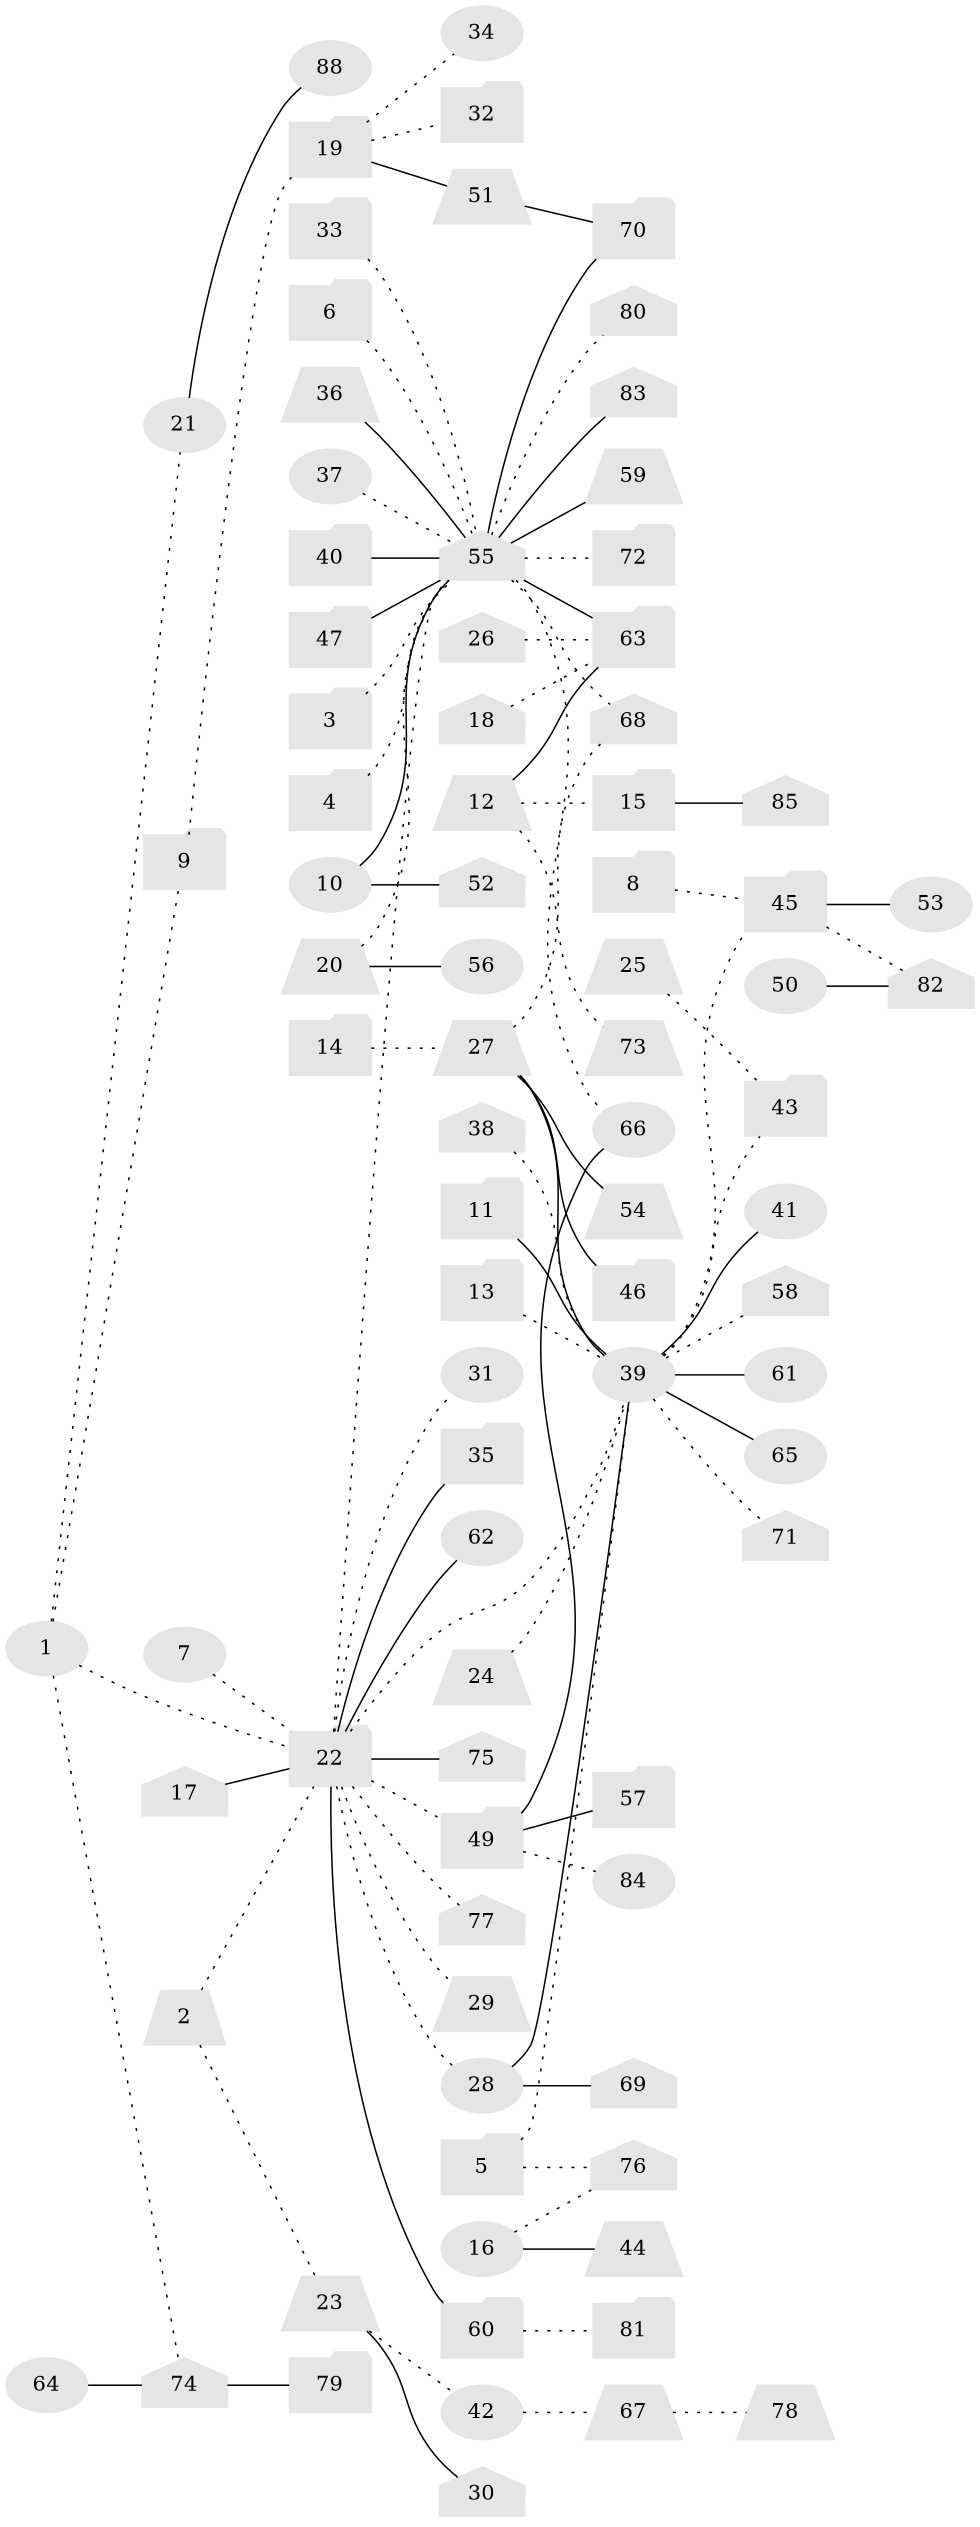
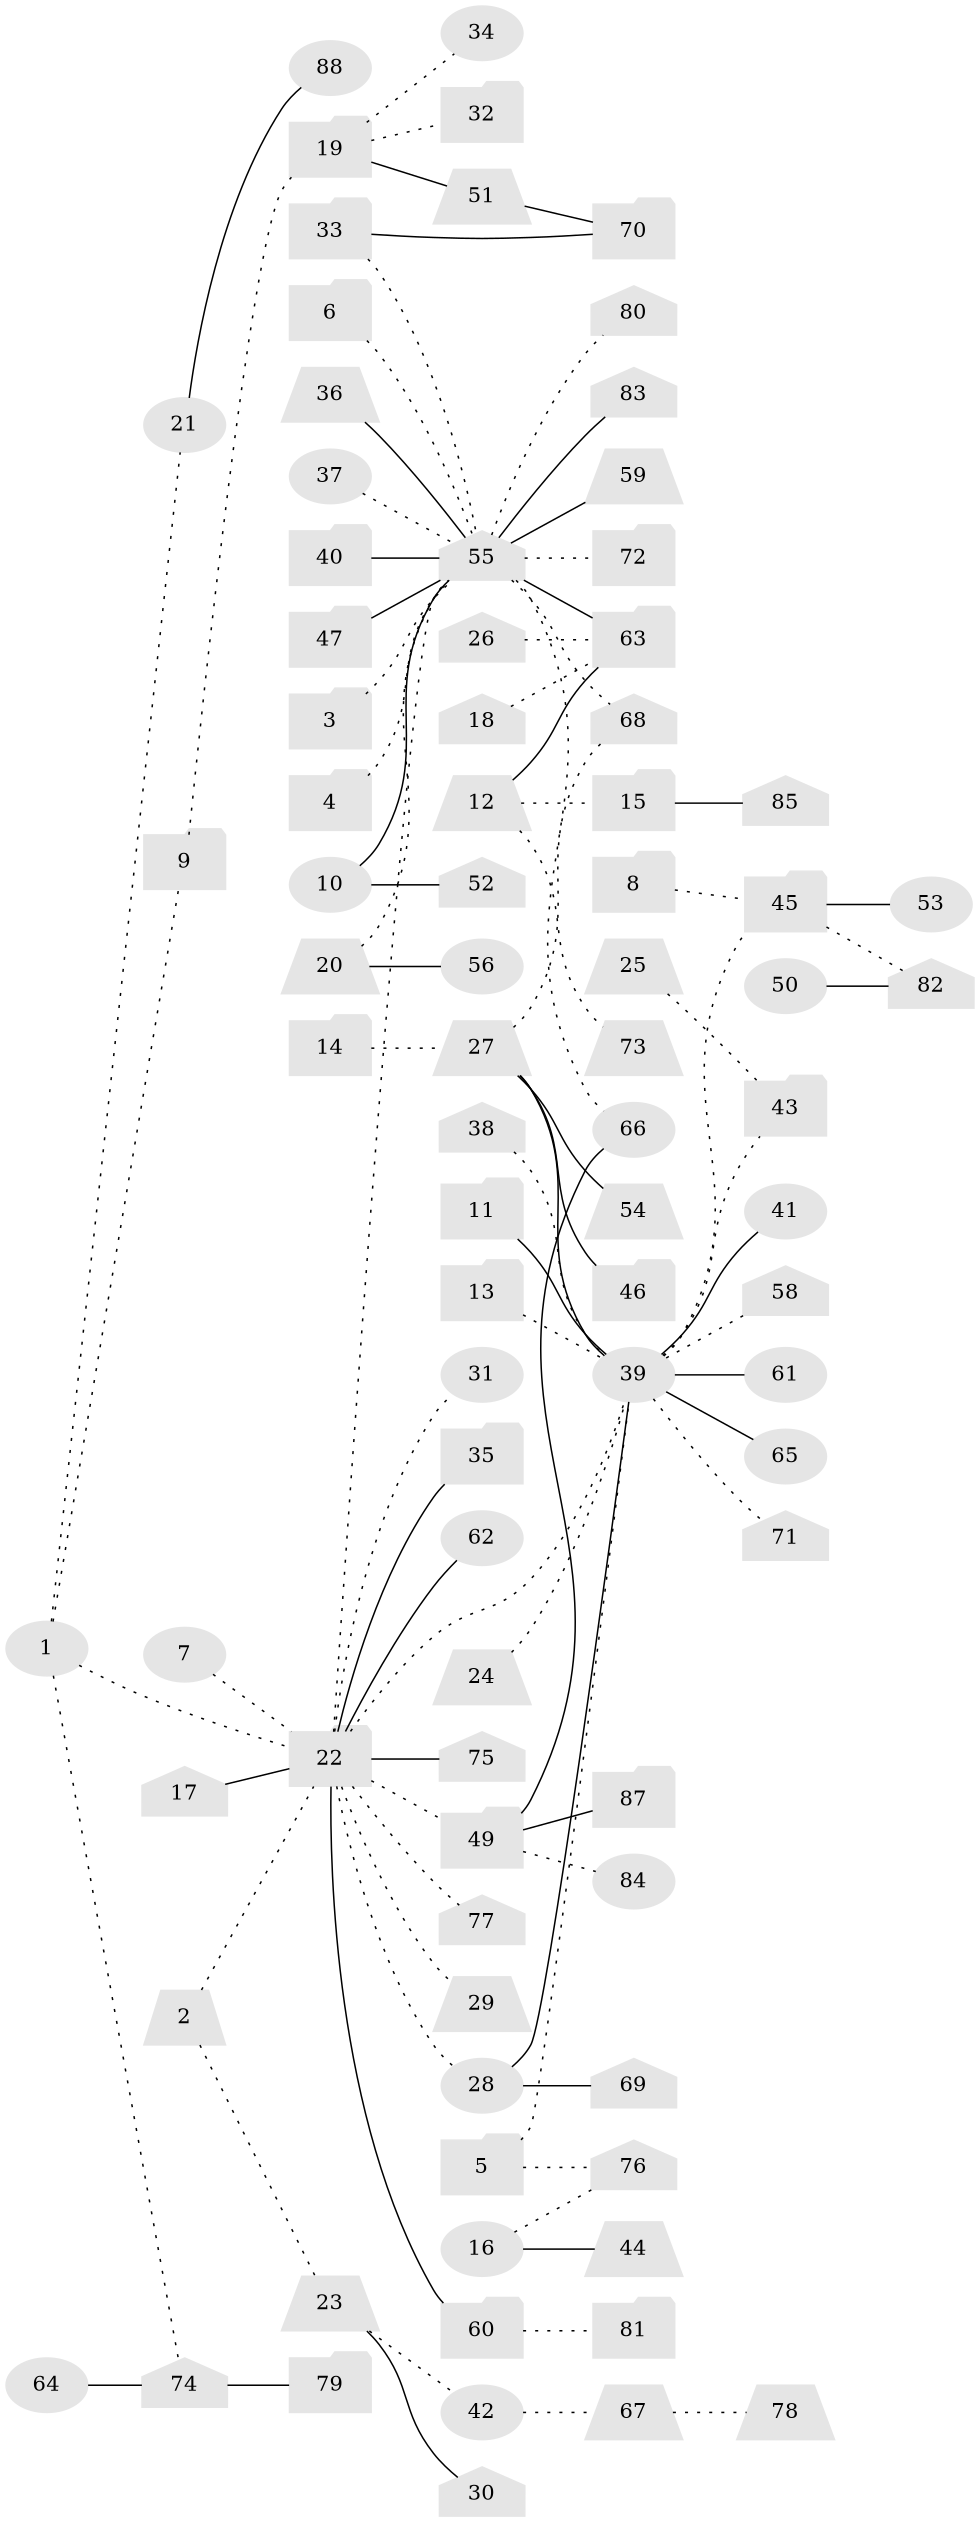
edge "70" -- "55": now "70" -- "33"
node "57": label "57" -> "87"
